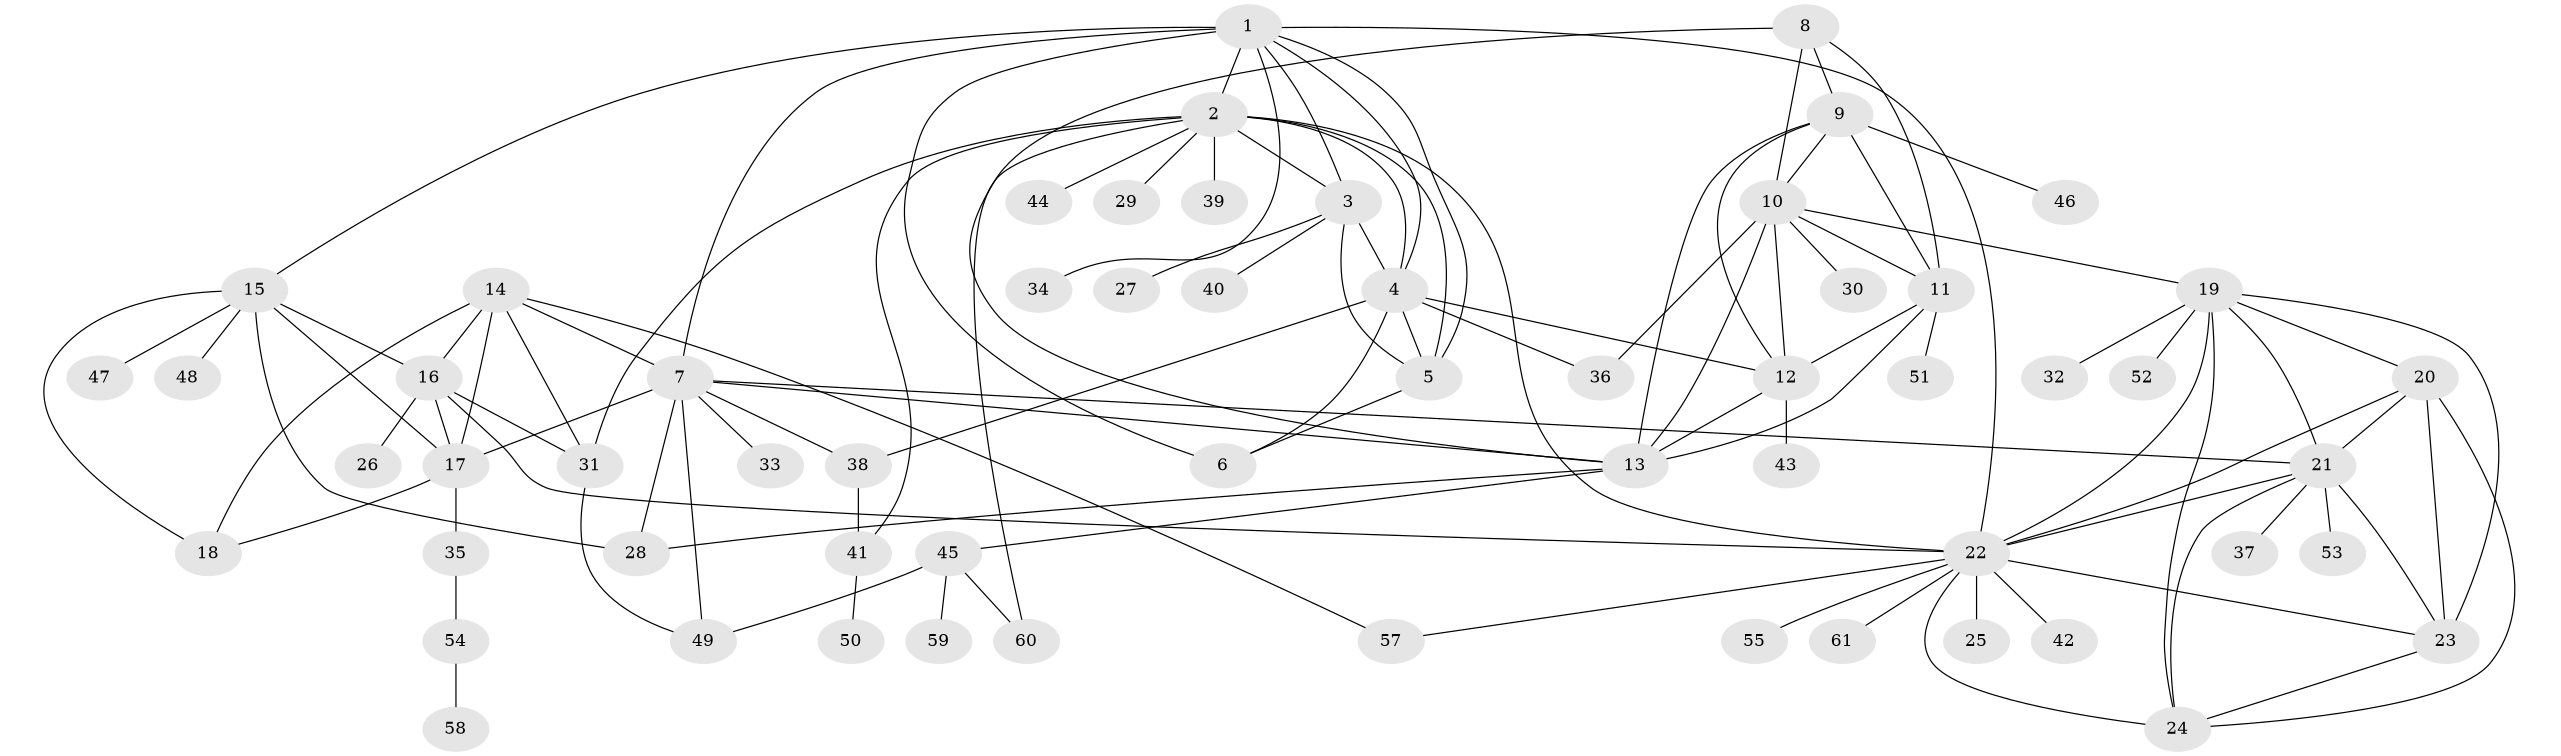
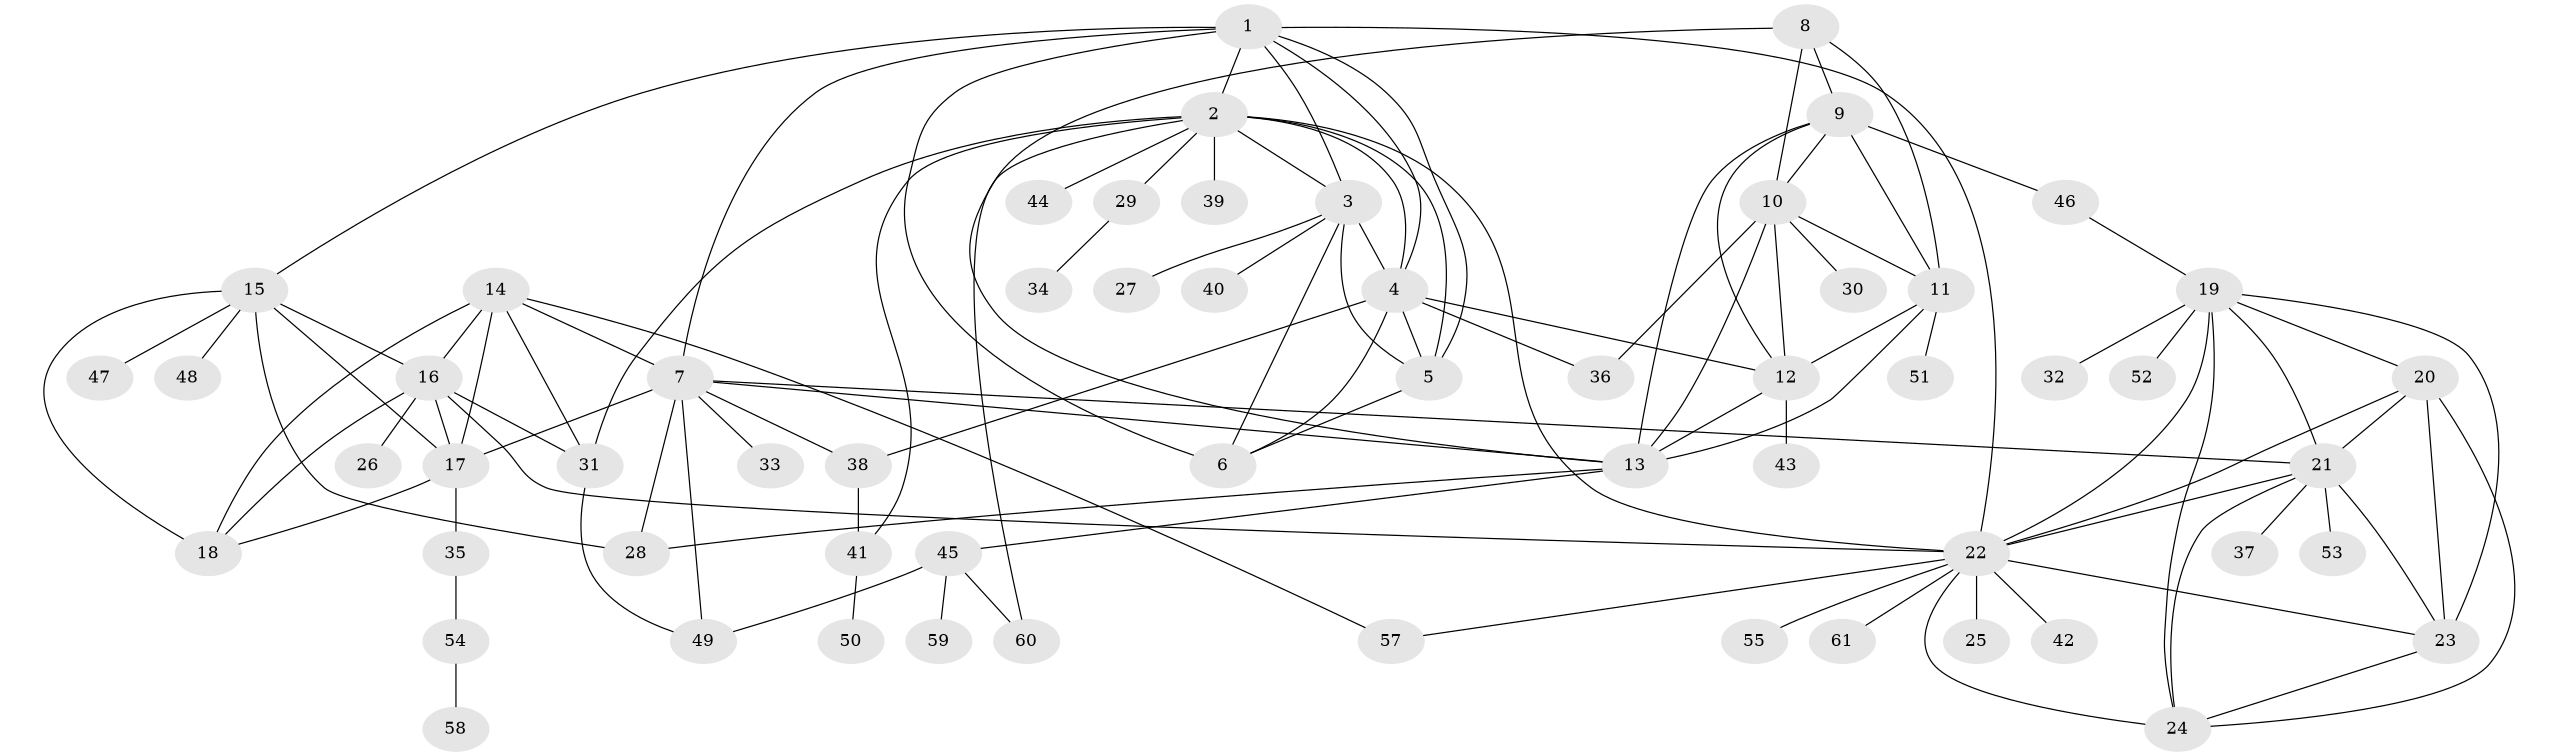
edge "1" -- "34": now "29" -- "34"
edge "10" -- "19": now "46" -- "19"
edge "3" -- "6": added
edge "16" -- "18": added
